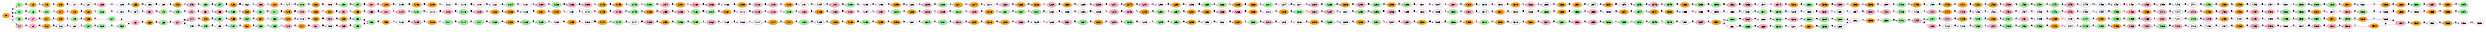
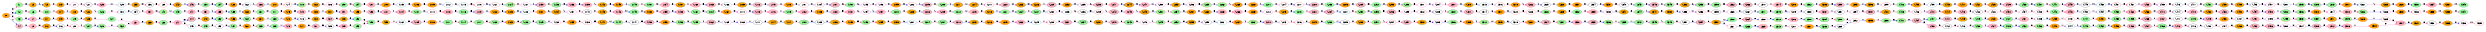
node "S400": fillcolor lightpink -> orange
